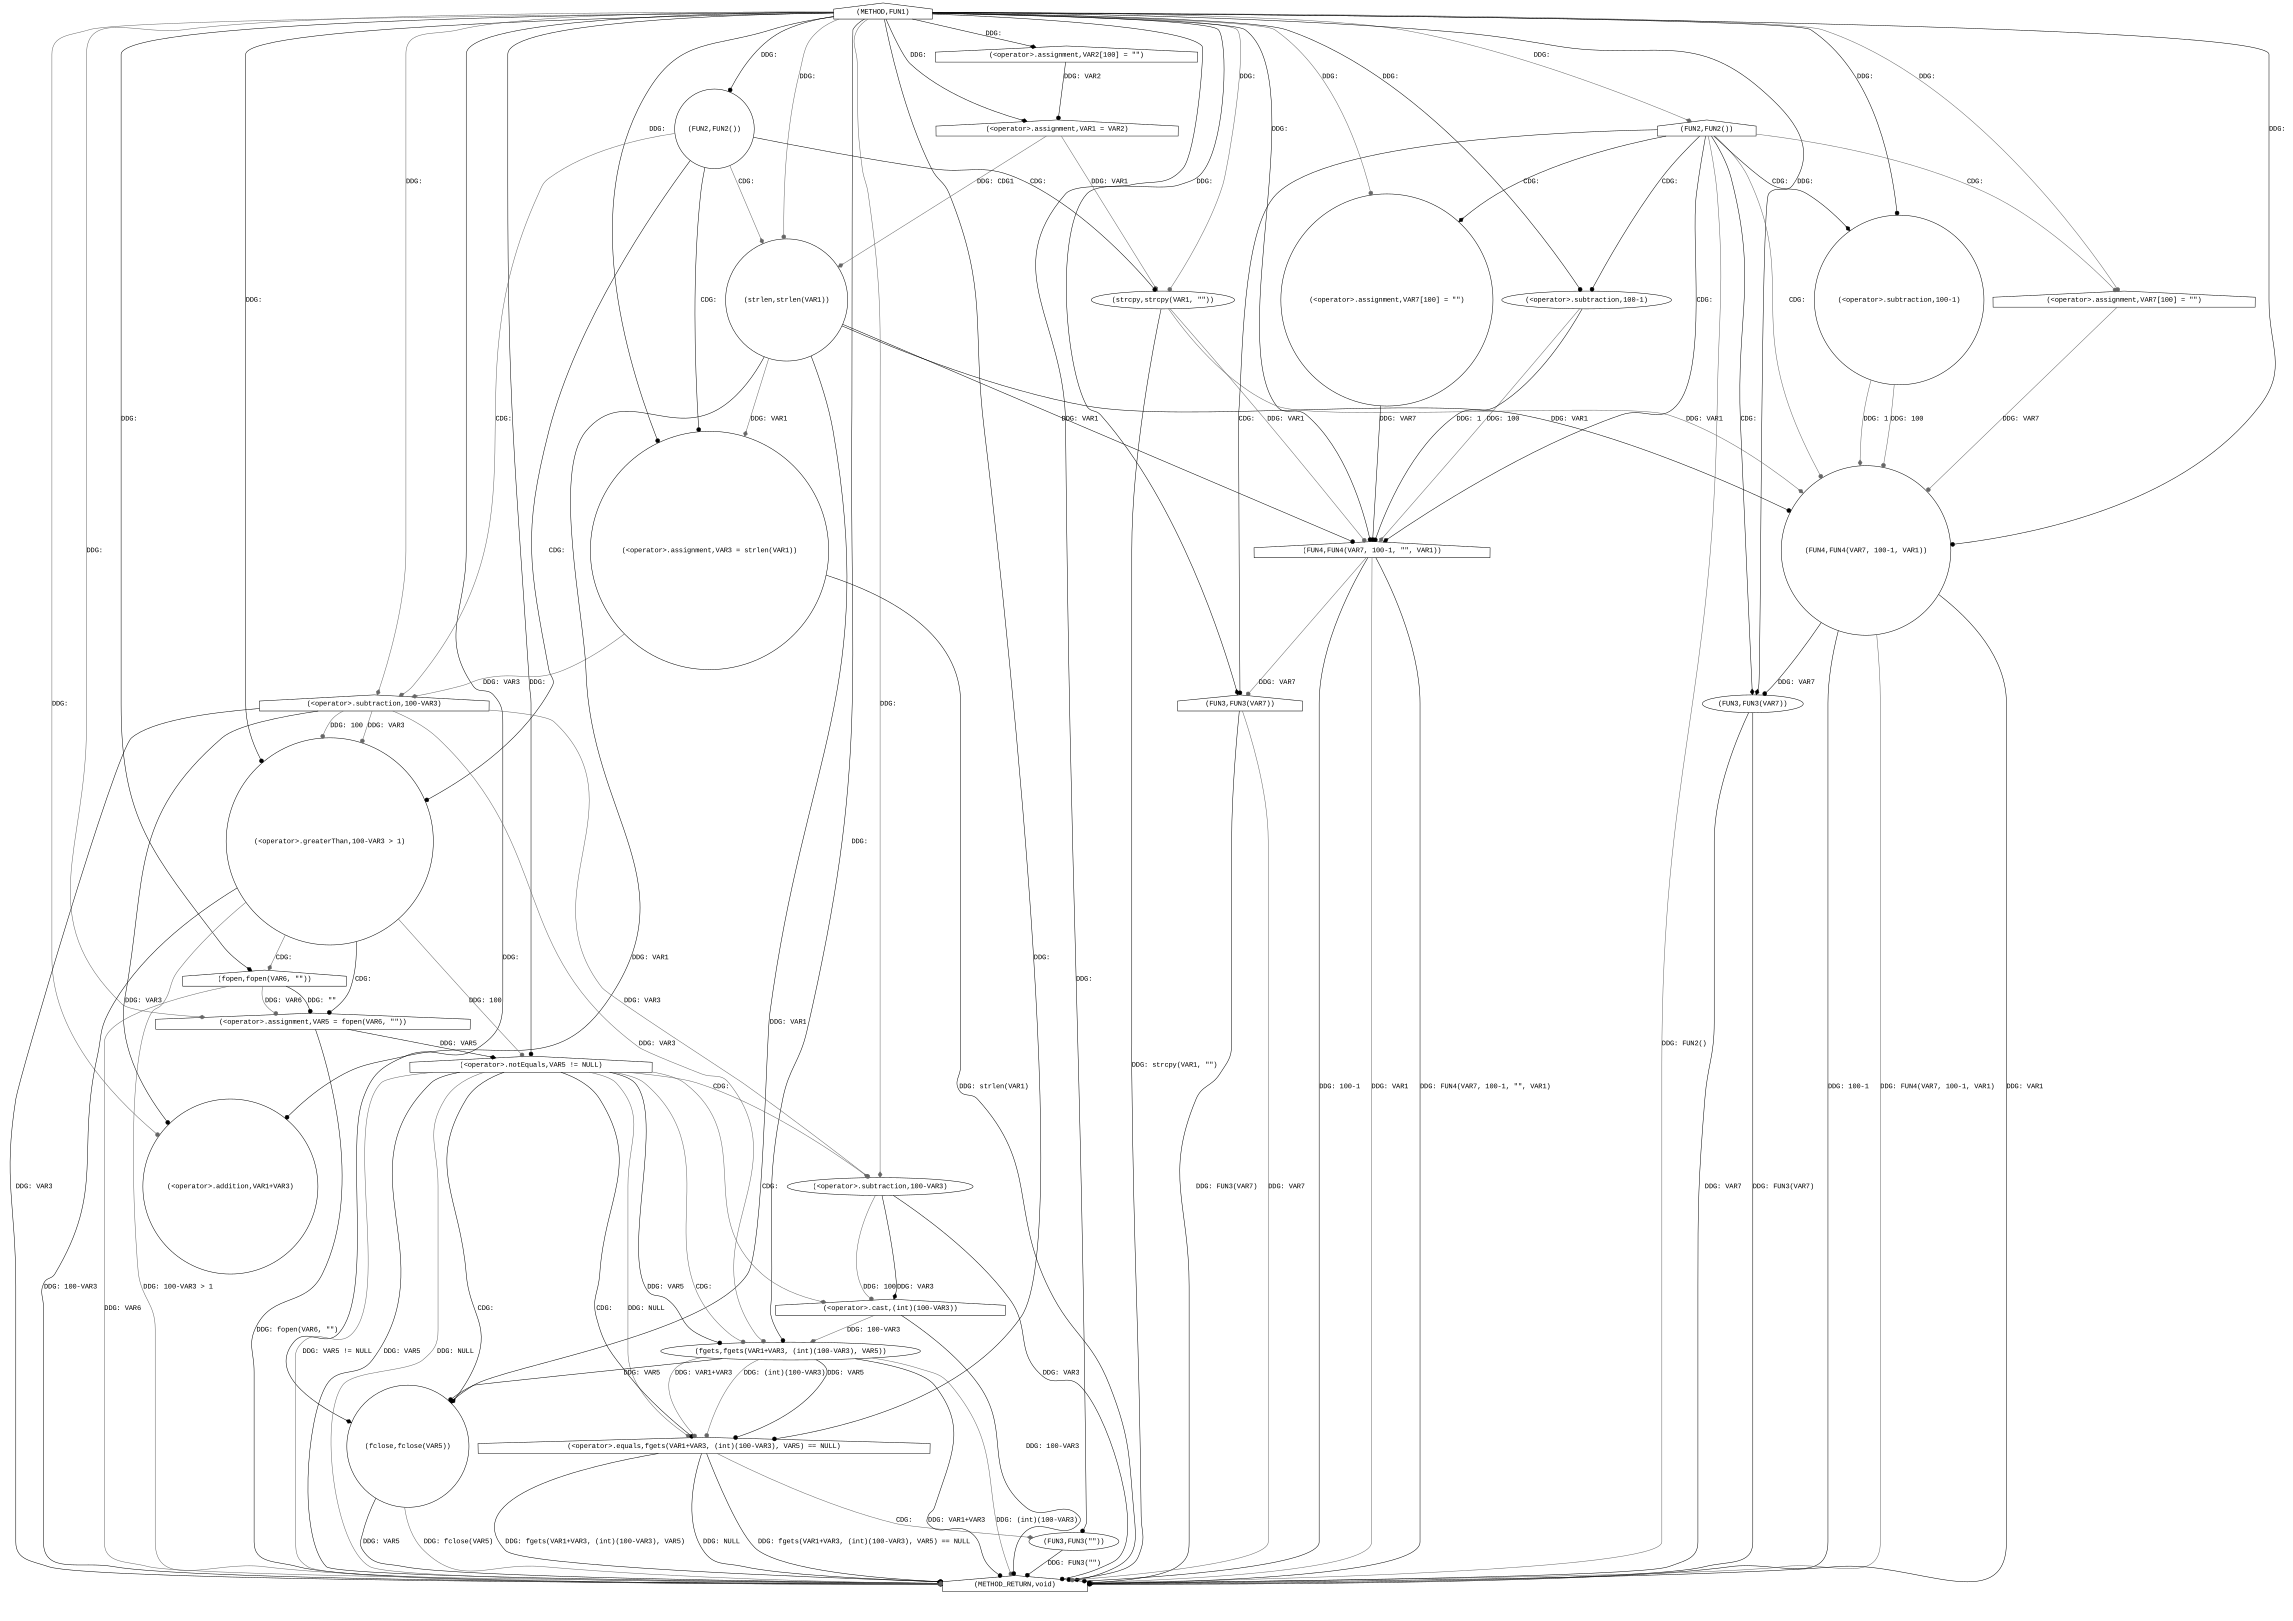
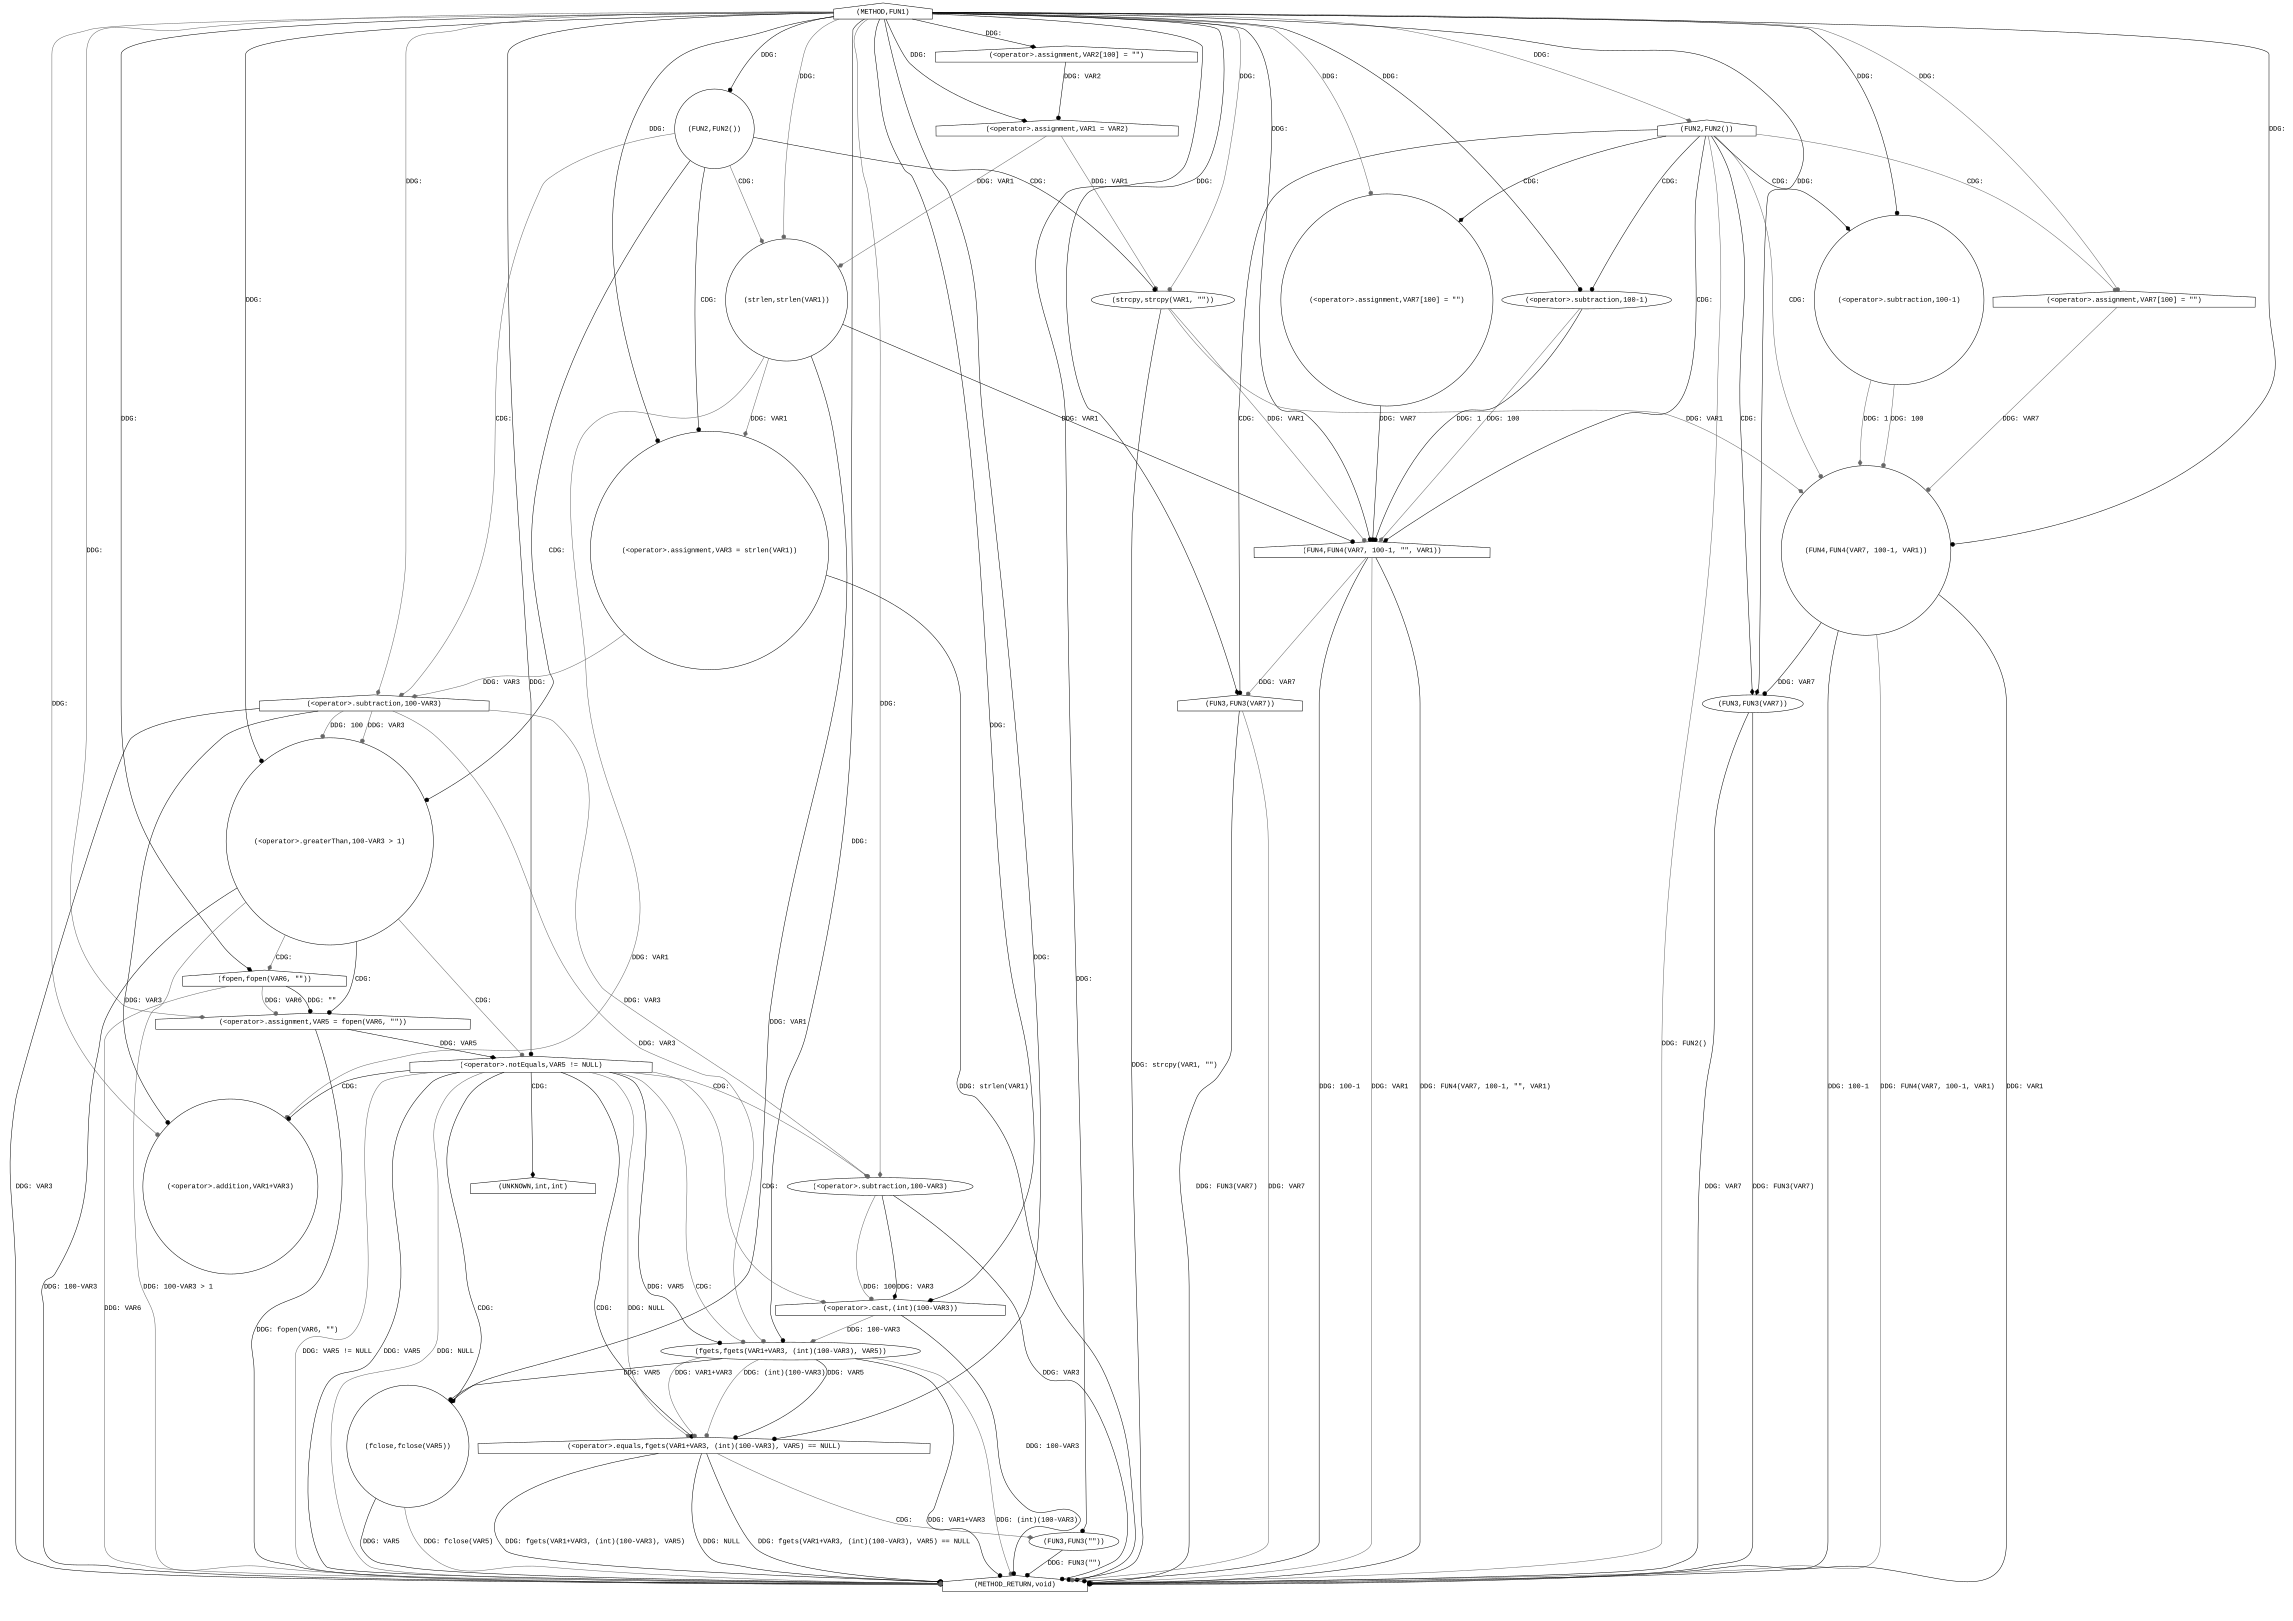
edge "(<operator>.assignment,VAR1 = VAR2)" -> "(strlen,strlen(VAR1))": label "DDG: CDG1" -> "DDG: VAR1"
edge "(strlen,strlen(VAR1))" -> "(FUN4,FUN4(VAR7, 100-1, VAR1))": removed, label "DDG: VAR1"
edge "(METHOD,FUN1)" -> "(fclose,fclose(VAR5))": now "(METHOD,FUN1)" -> "(<operator>.cast,(int)(100-VAR3))"
edge "(strlen,strlen(VAR1))" -> "(<operator>.addition,VAR1+VAR3)": color black -> gray40
edge "(<operator>.greaterThan,100-VAR3 > 1)" -> "(<operator>.notEquals,VAR5 != NULL)": label "DDG: 100" -> "CDG: "
edge "(<operator>.notEquals,VAR5 != NULL)" -> "(<operator>.addition,VAR1+VAR3)": added, label "CDG:"
node "(UNKNOWN,int,int)": added
